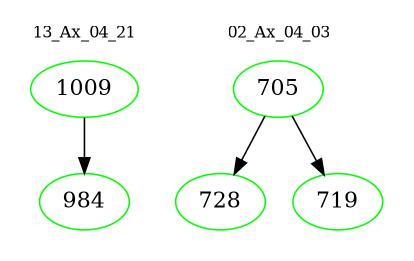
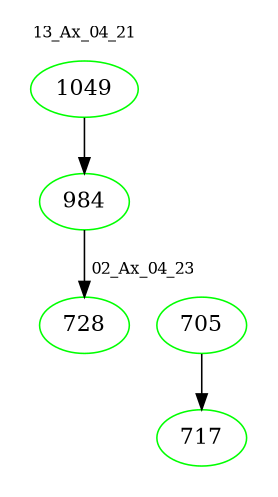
cluster "02_Ax_04_03": label "02_Ax_04_03" -> "02_Ax_04_23"
node "1009": label "1009" -> "1049"
edge "705" -> "728": now "984" -> "728"
node "719": label "719" -> "717"
